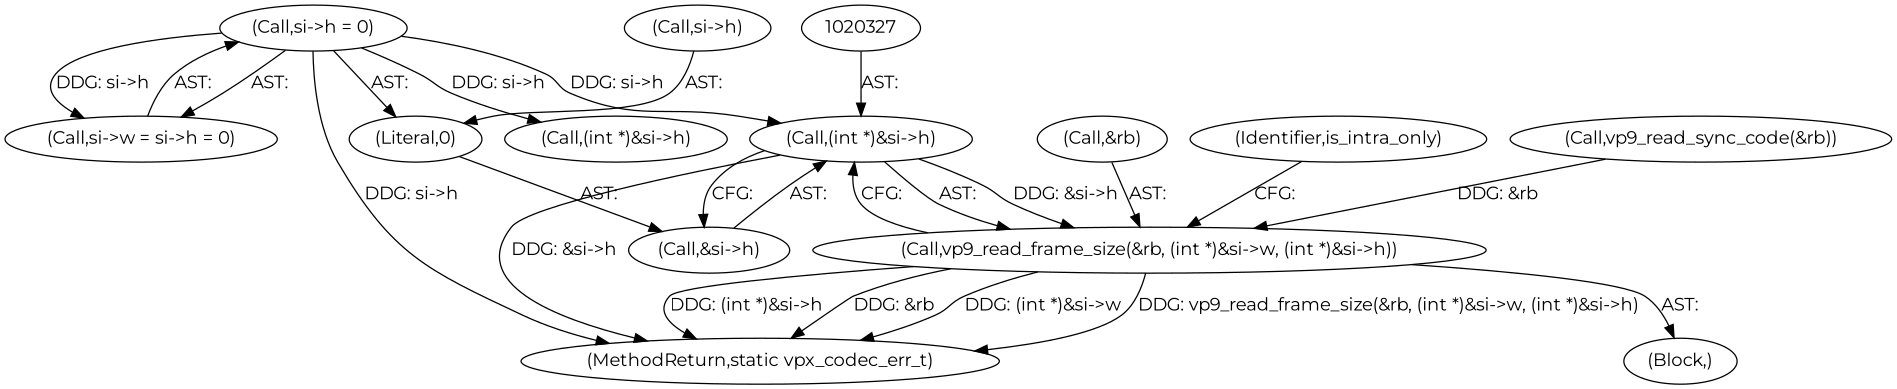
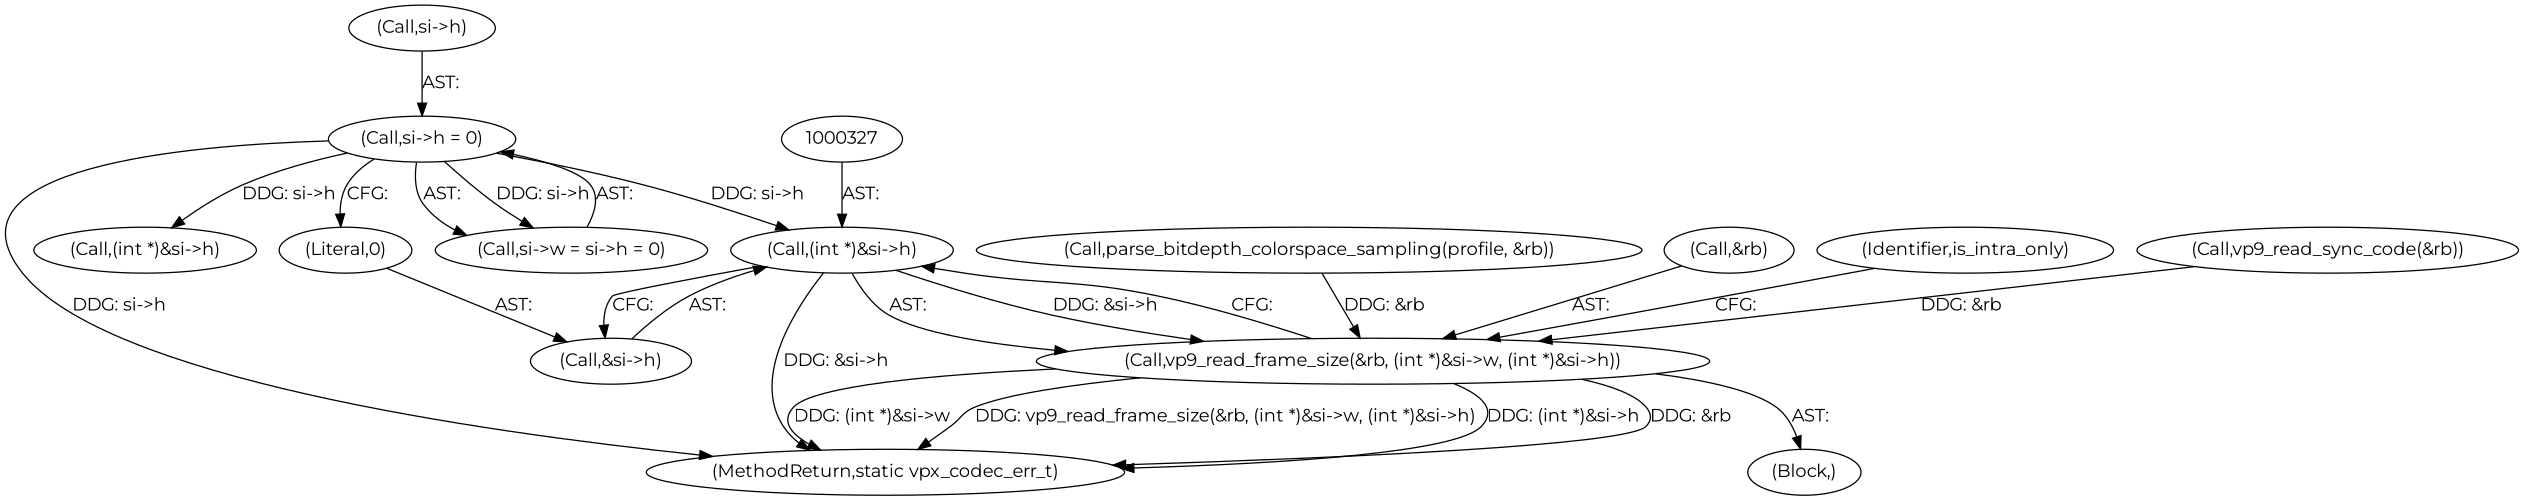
node "1020327": label "1020327" -> "1000327"
edge "(Call,si->h = 0)" -> "(Literal,0)": label "AST: " -> "CFG: "
edge "(Call,si->h)" -> "(Literal,0)": now "(Call,si->h)" -> "(Call,si->h = 0)"
node "(Call,parse_bitdepth_colorspace_sampling(profile, &rb))": added
